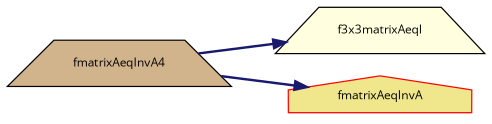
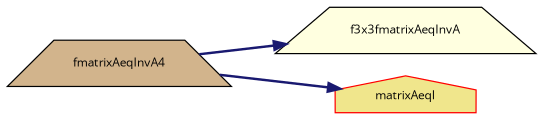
node "f3x3matrixAeqI": label "f3x3matrixAeqI" -> "f3x3fmatrixAeqInvA"
node "fmatrixAeqInvA": label "fmatrixAeqInvA" -> "matrixAeqI"
